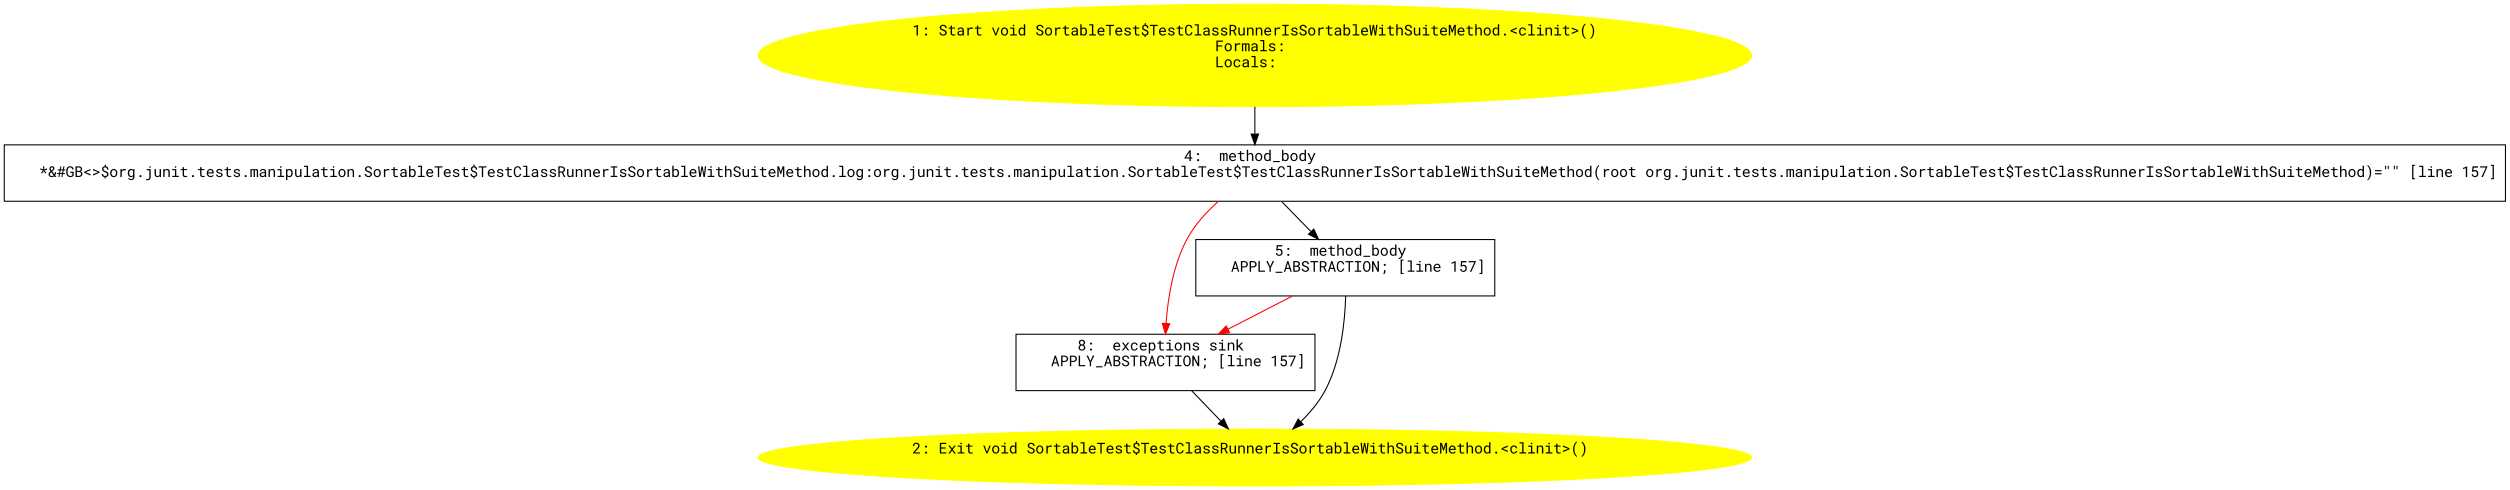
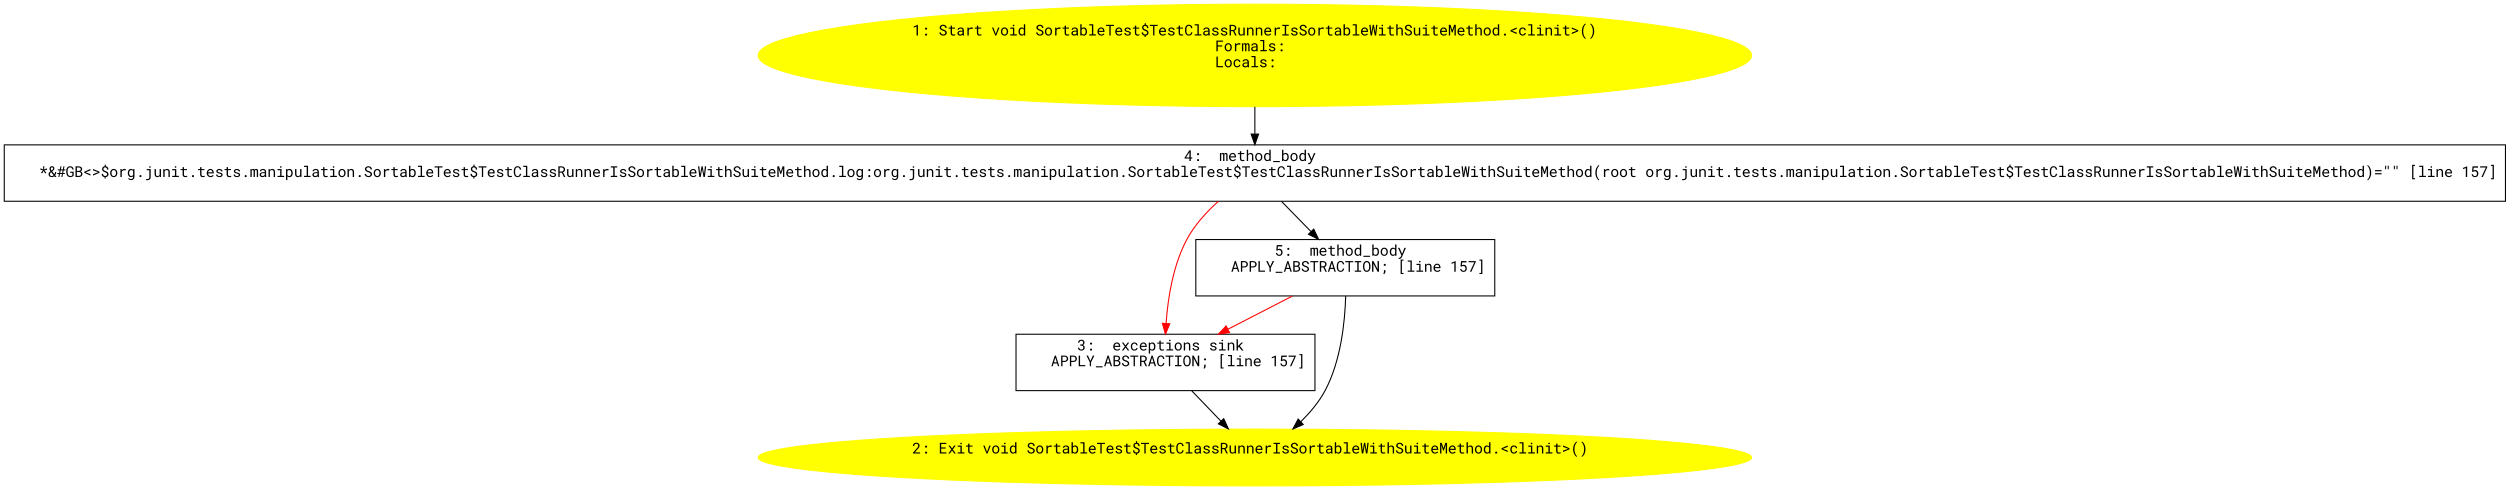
node "8:  exceptions sink APPLY_ABSTRACTION; [line 157]": label "8:  exceptions sink APPLY_ABSTRACTION; [line 157]" -> "3:  exceptions sink APPLY_ABSTRACTION; [line 157]"
